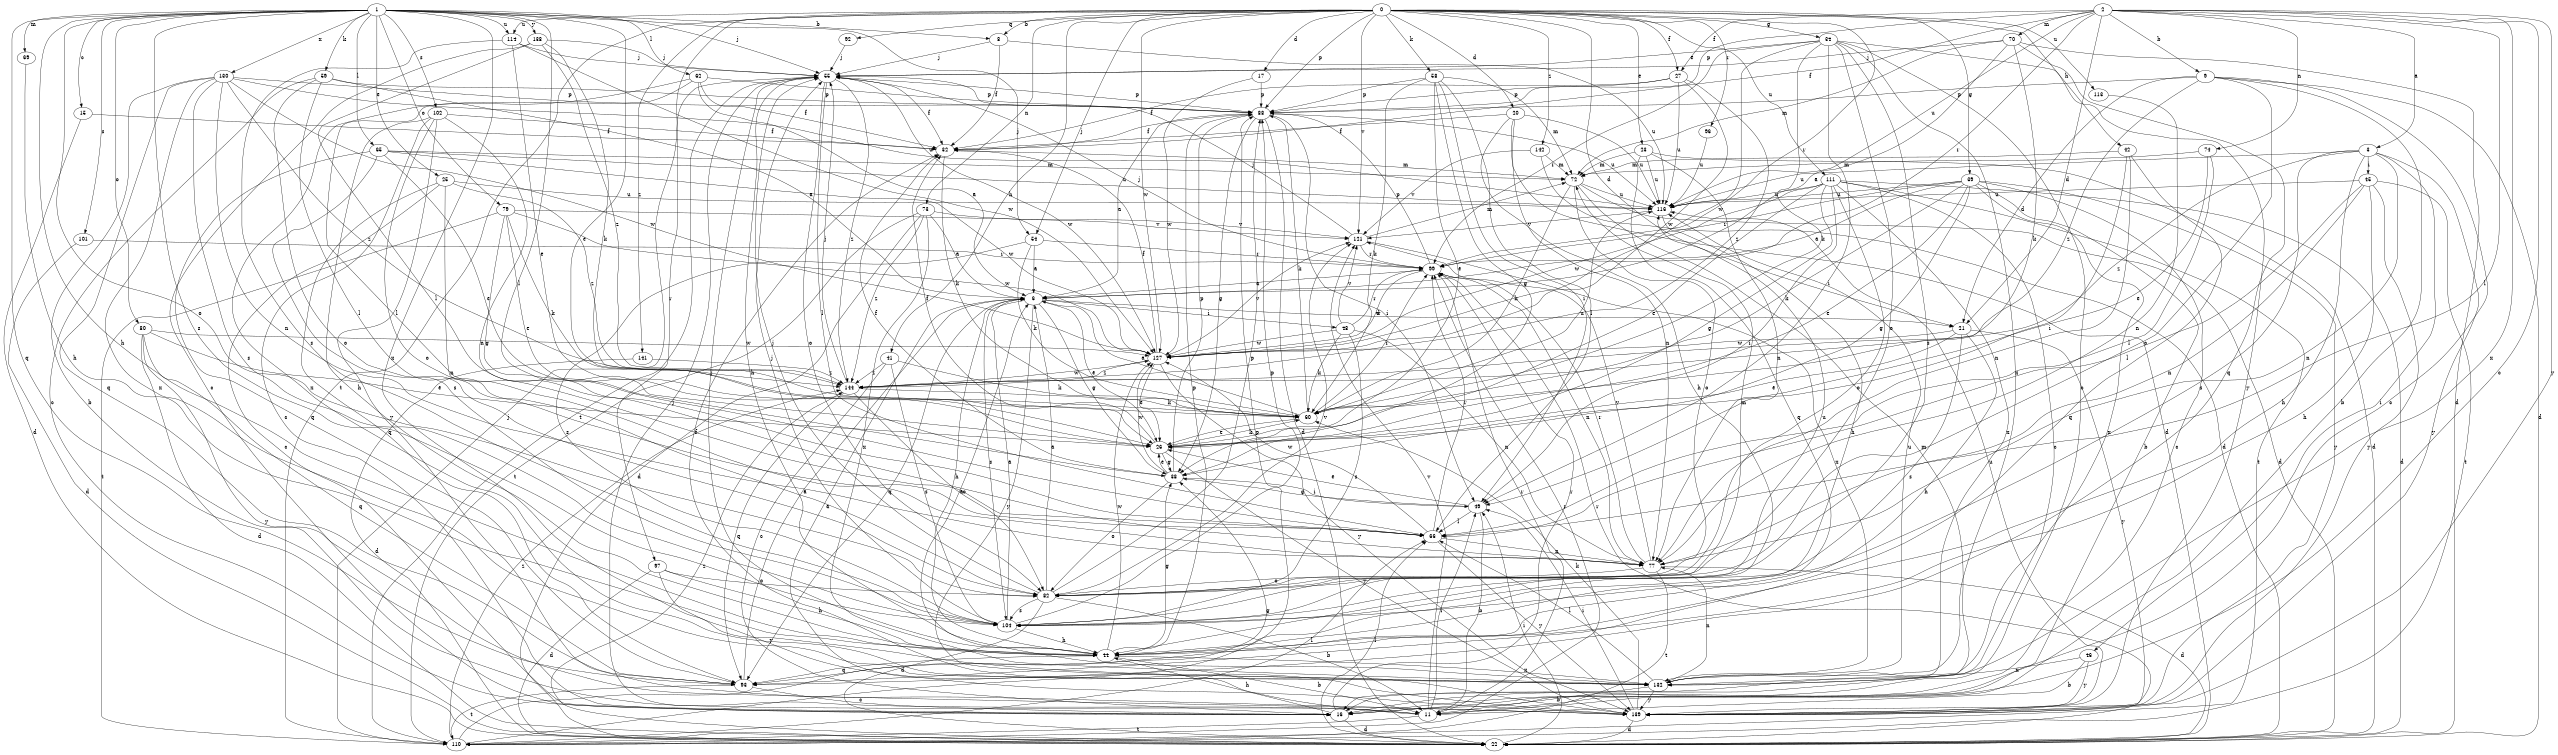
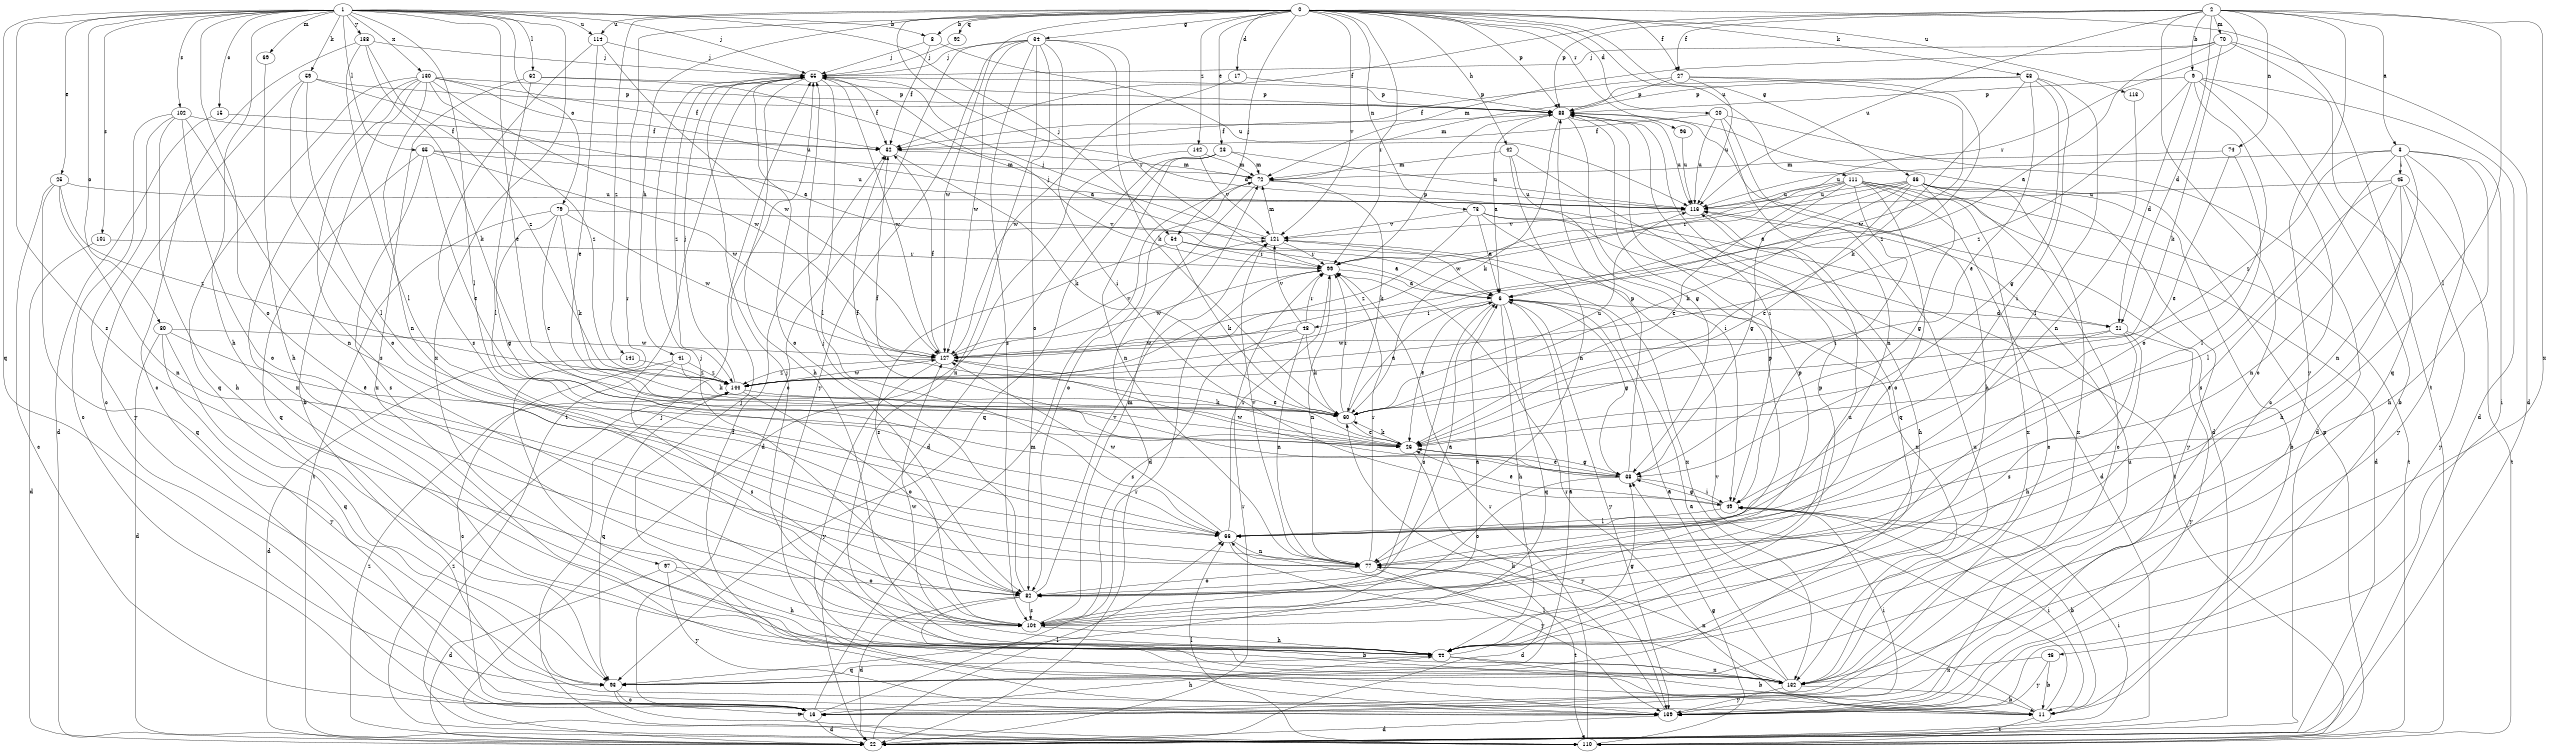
edge "34" -> "55": label "e" -> "j"
edge "62" -> "32": now "130" -> "32"
node "39": label "39" -> "36"
edge "60" -> "88": reversed
edge "72" -> "16": reversed
